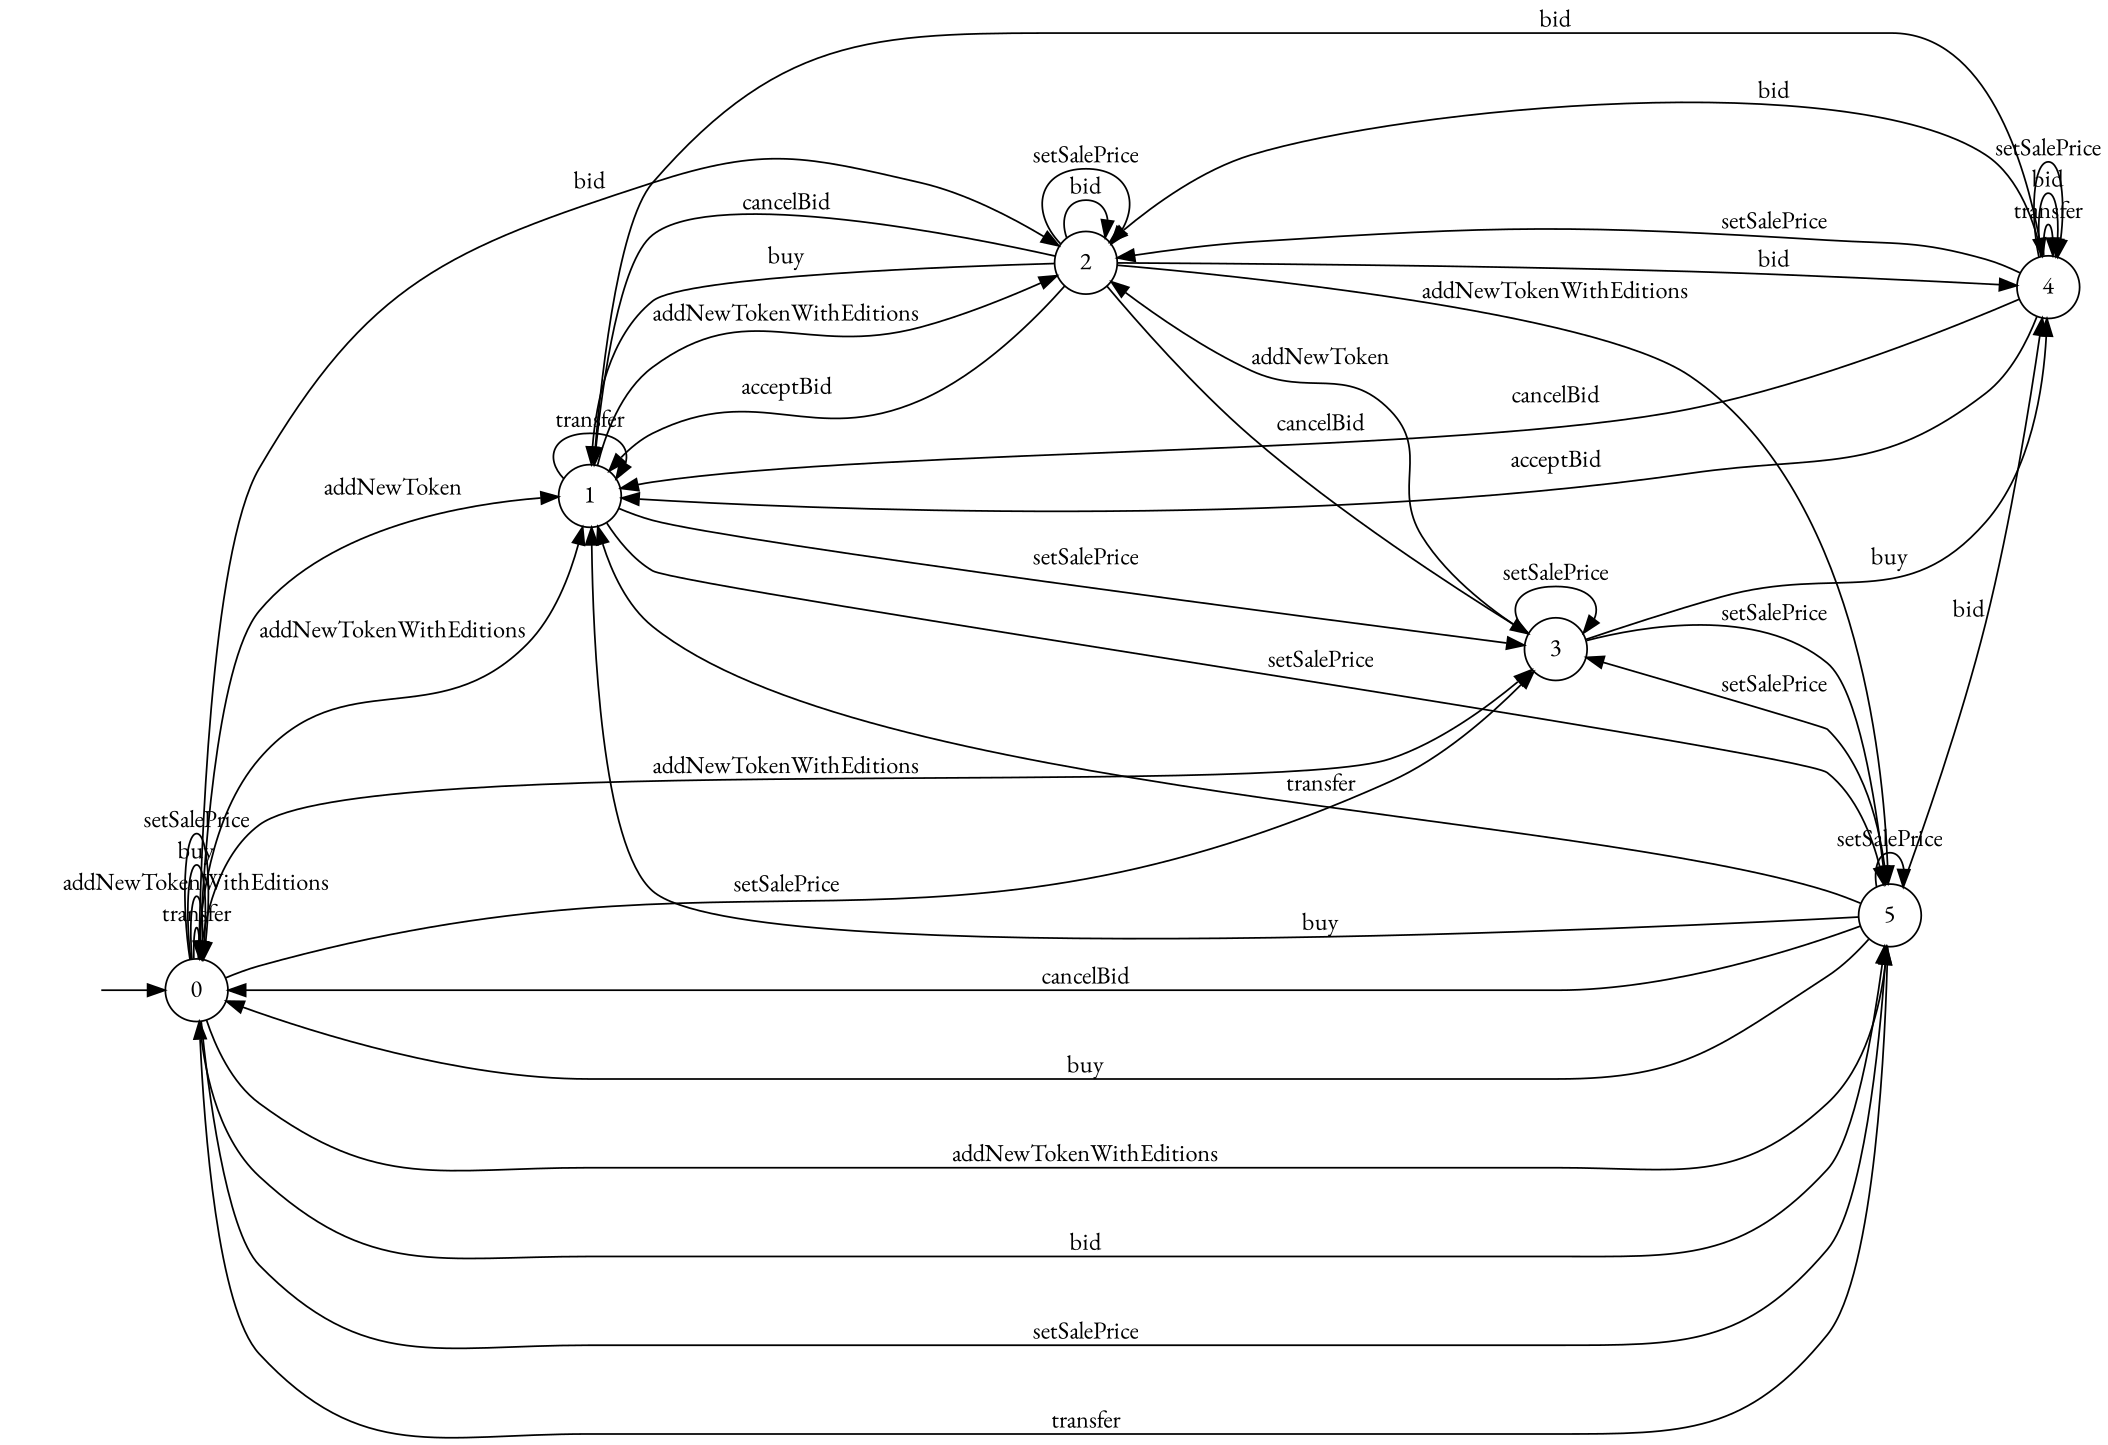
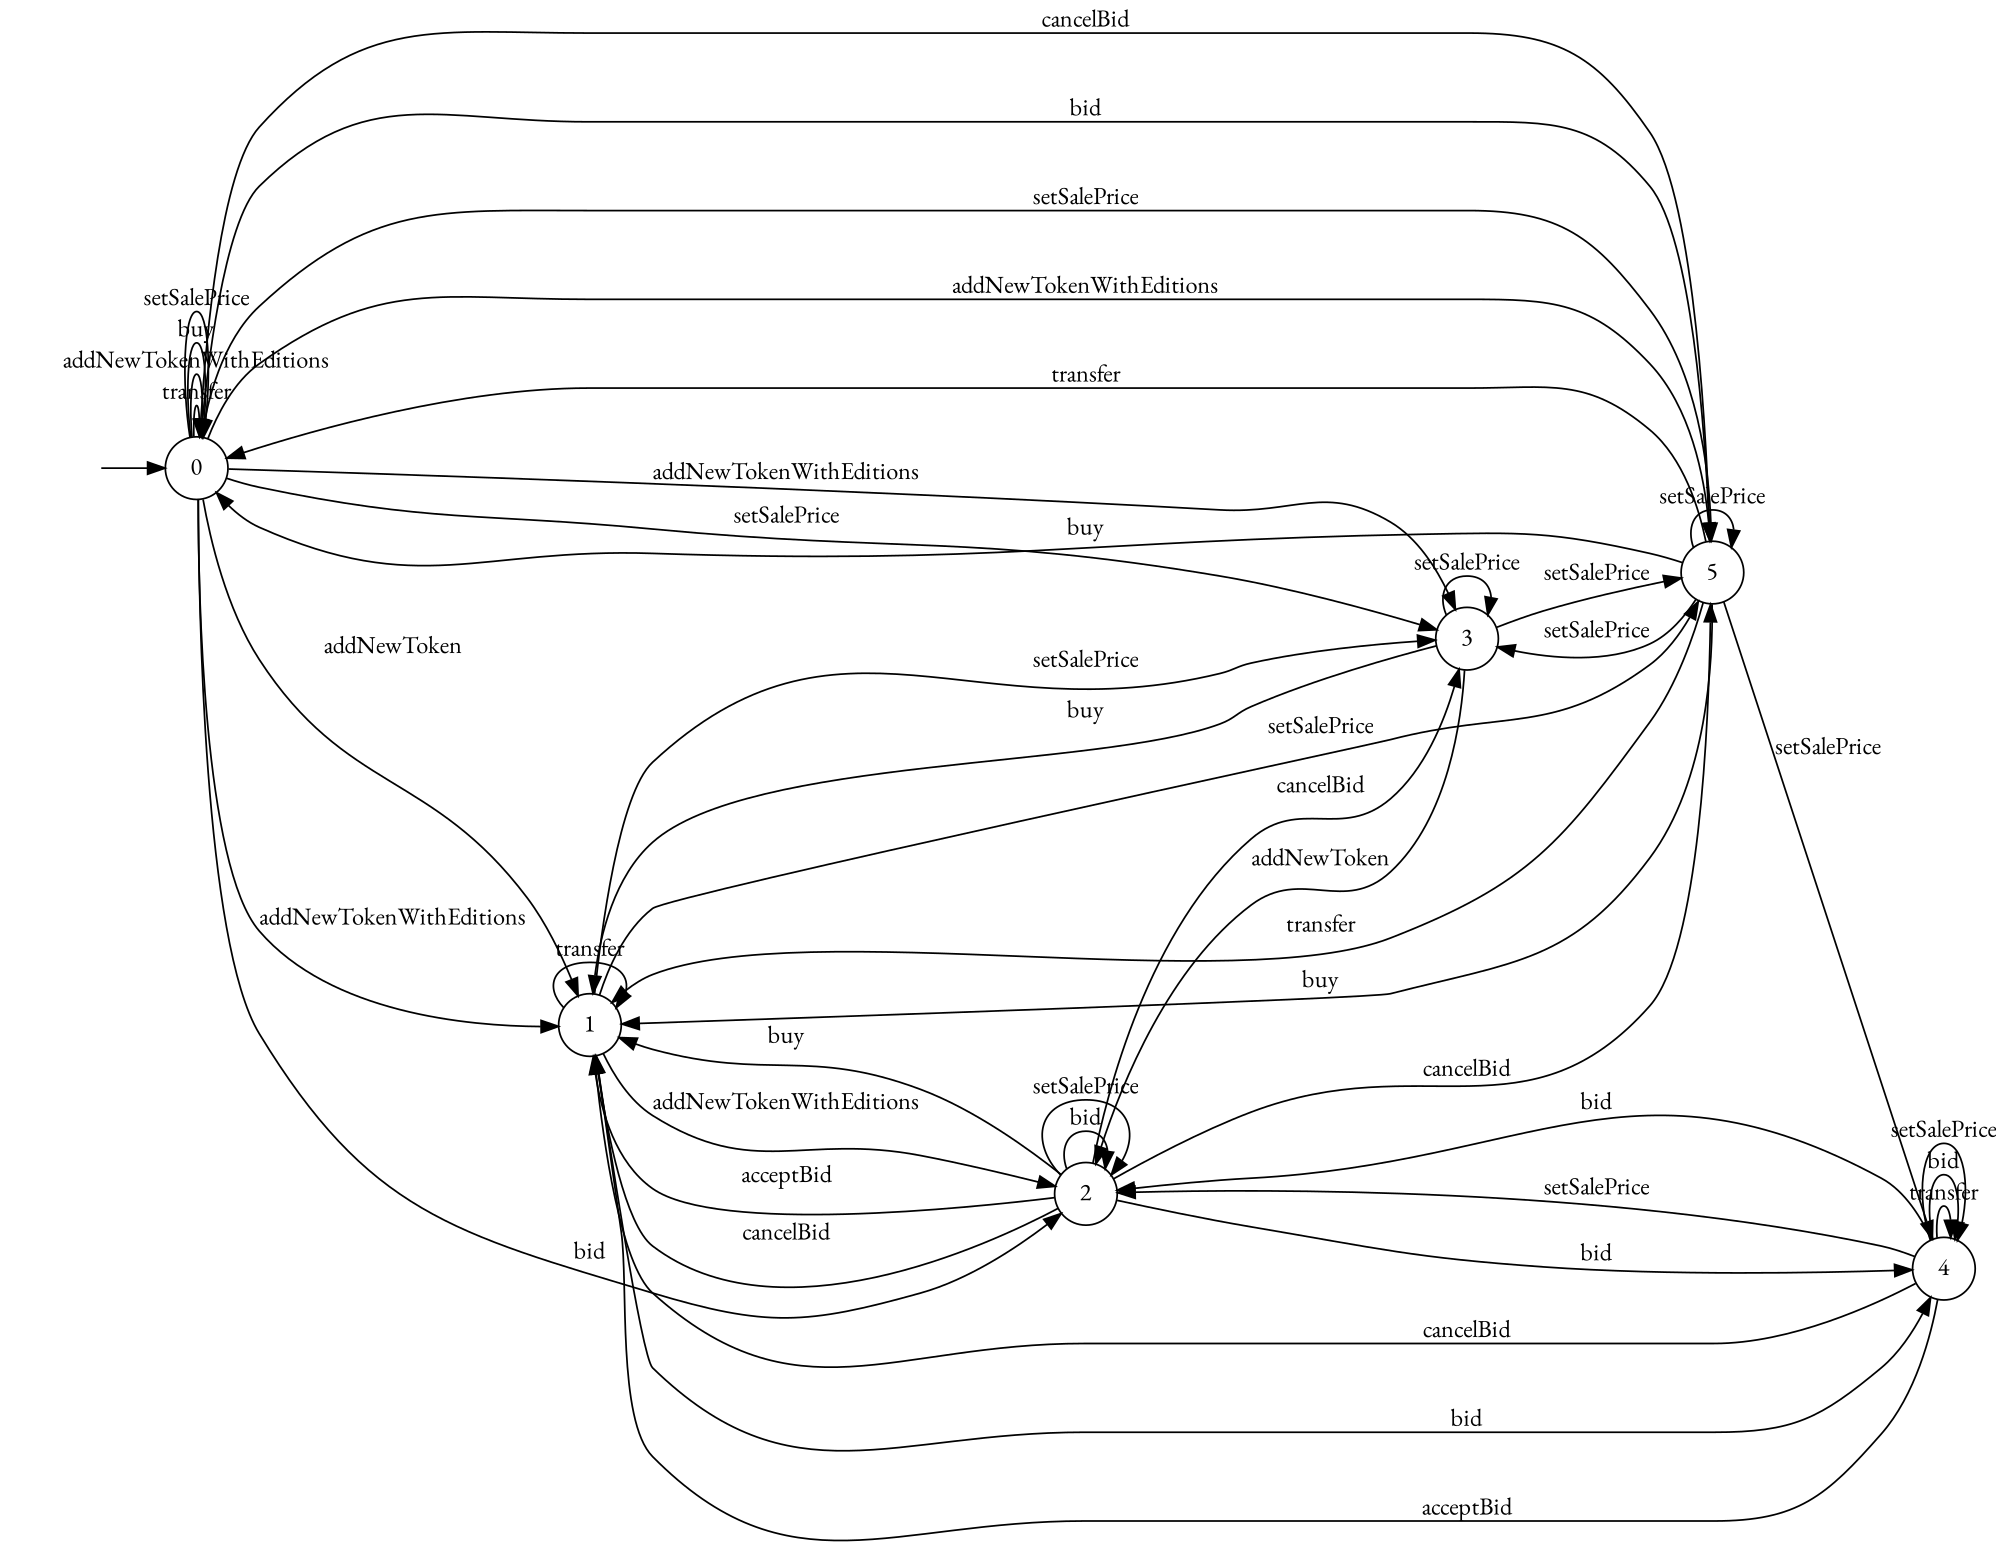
edge "2" -> "5": label "addNewTokenWithEditions" -> "cancelBid"
edge "3" -> "4": now "3" -> "1"
edge "5" -> "4": label "bid" -> "setSalePrice"
